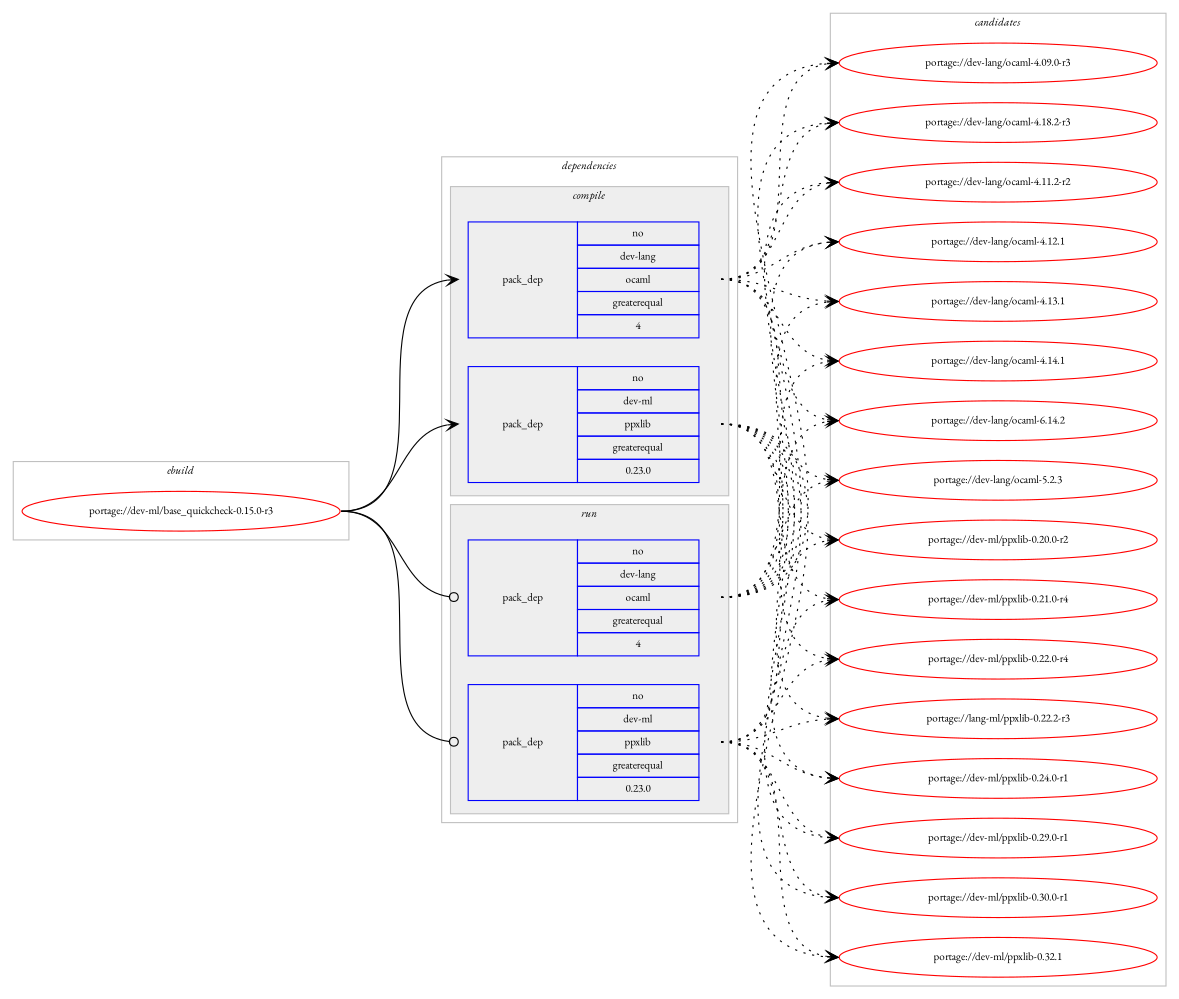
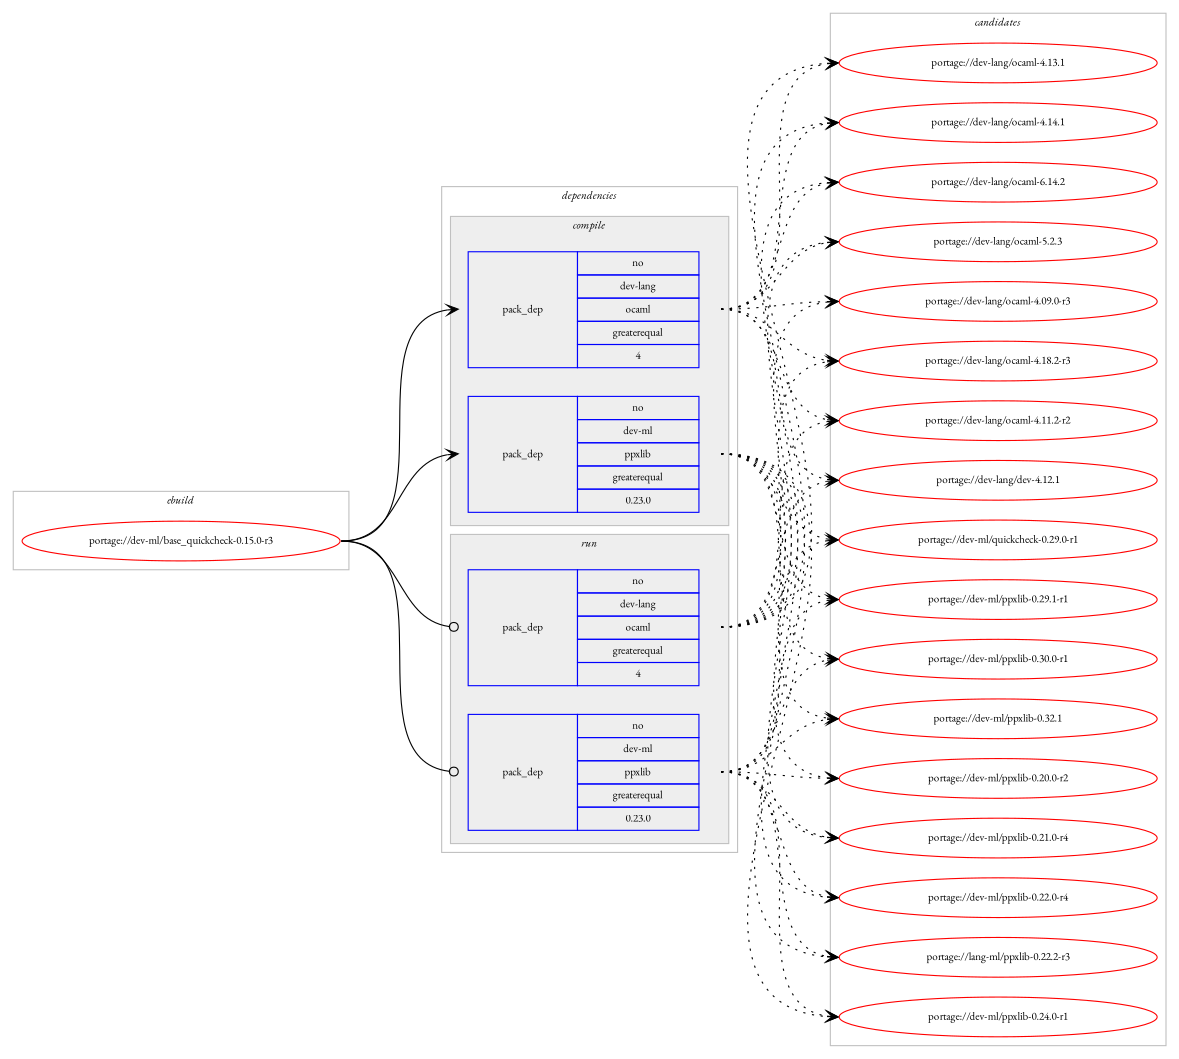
node "portage://dev-lang/ocaml-4.12.1": label "portage://dev-lang/ocaml-4.12.1" -> "portage://dev-lang/dev-4.12.1"
node "portage://dev-ml/ppxlib-0.29.1-r1": added
node "portage://dev-ml/ppxlib-0.29.0-r1": label "portage://dev-ml/ppxlib-0.29.0-r1" -> "portage://dev-ml/quickcheck-0.29.0-r1"
